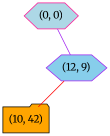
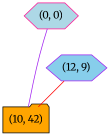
edge "(0, 0)" -- "(12, 9)": now "(0, 0)" -- "(10, 42)"
